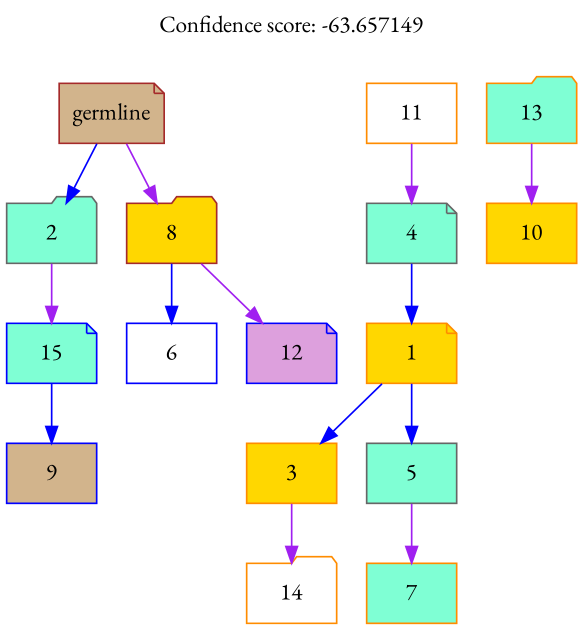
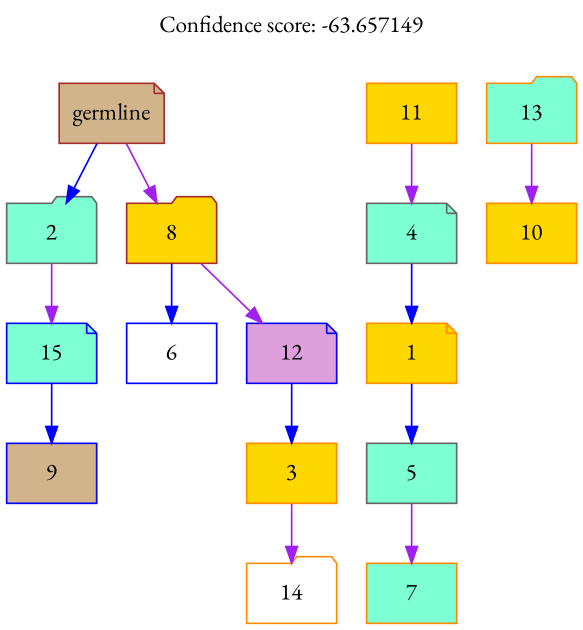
node "11": fillcolor white -> gold
edge "1" -> "3": now "12" -> "3"
